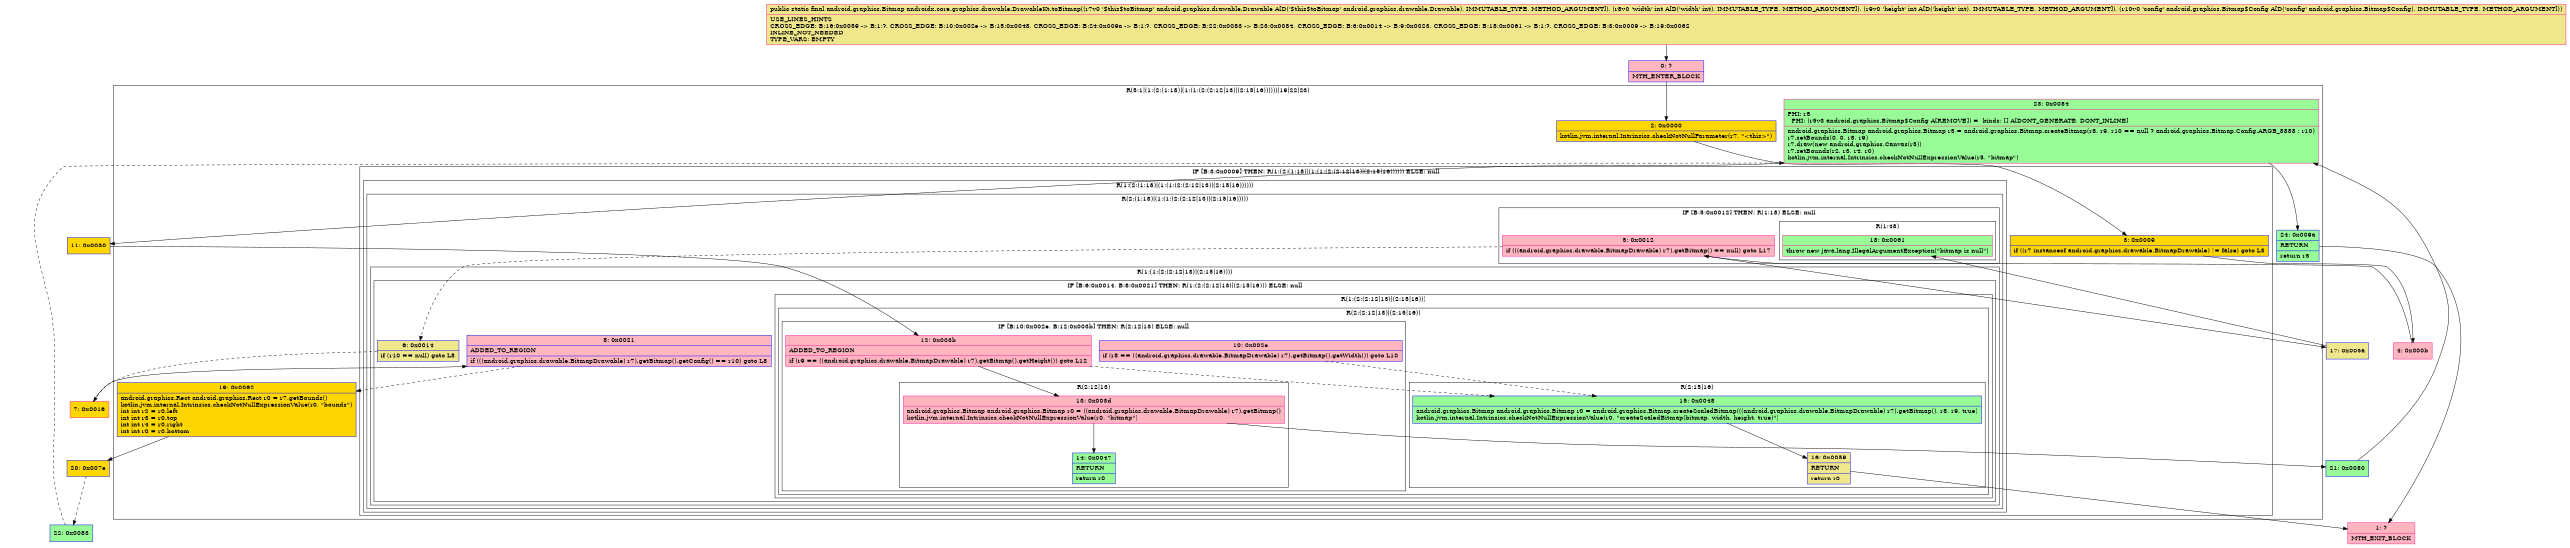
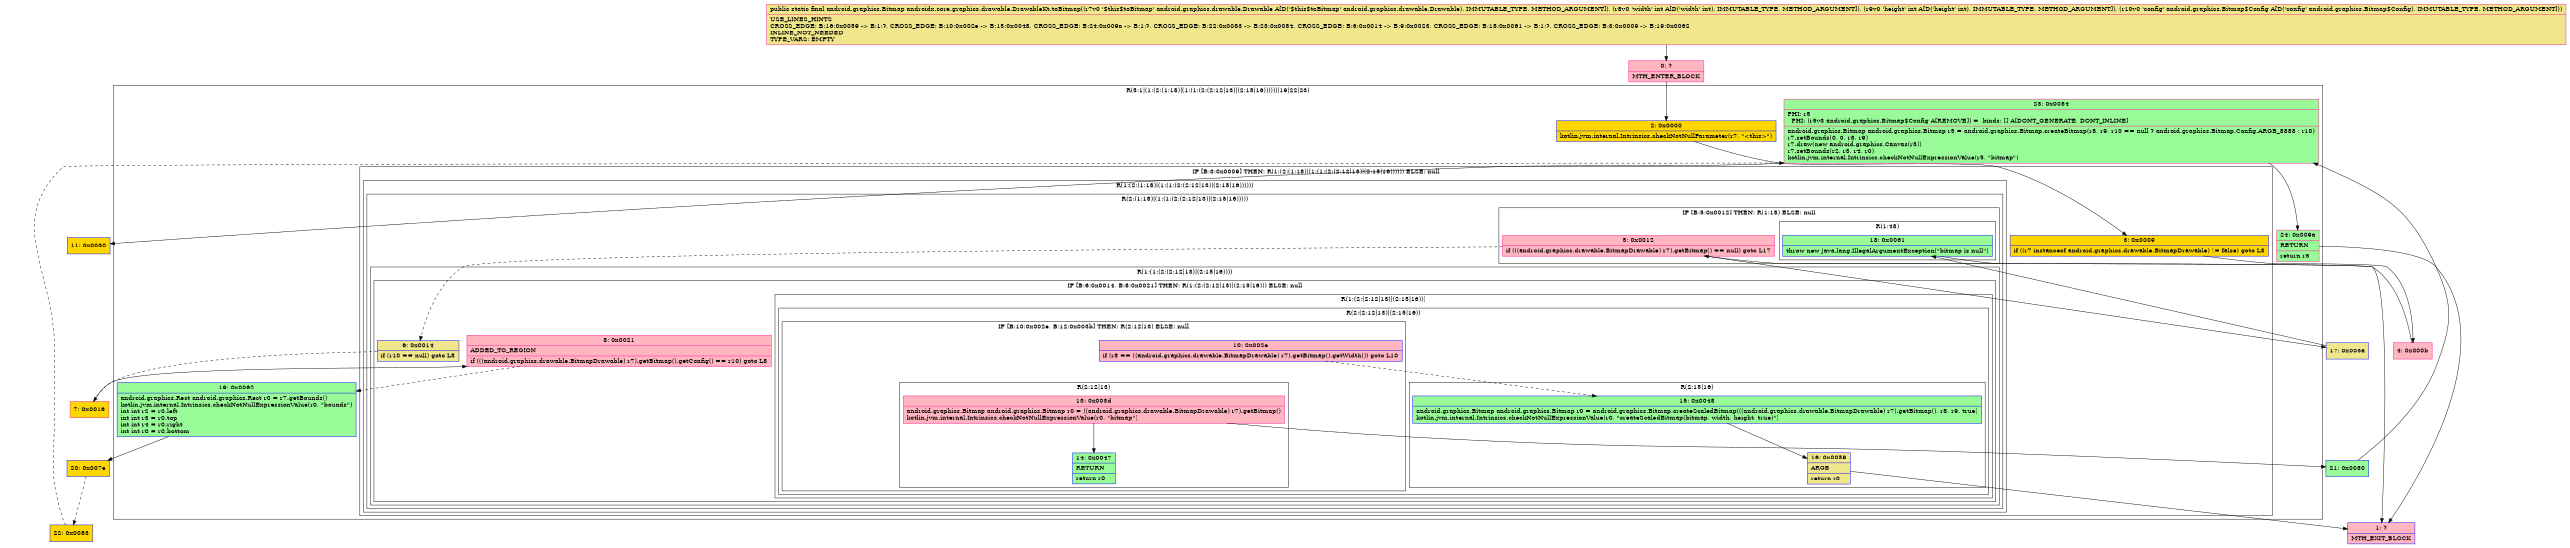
node "0: ?": color blue -> deeppink
node "18: 0x0061": color deeppink -> blue
node "24: 0x009a": color blue -> deeppink
edge "18: 0x0061" -> "1: ?": added
node "8: 0x0021": color blue -> deeppink
node "12: 0x003b": removed
node "19: 0x0062": fillcolor gold -> palegreen
node "16: 0x0059": text "RETURN" -> "ARGB"
node "22: 0x0083": fillcolor palegreen -> gold
node "1: ?": color deeppink -> blue
